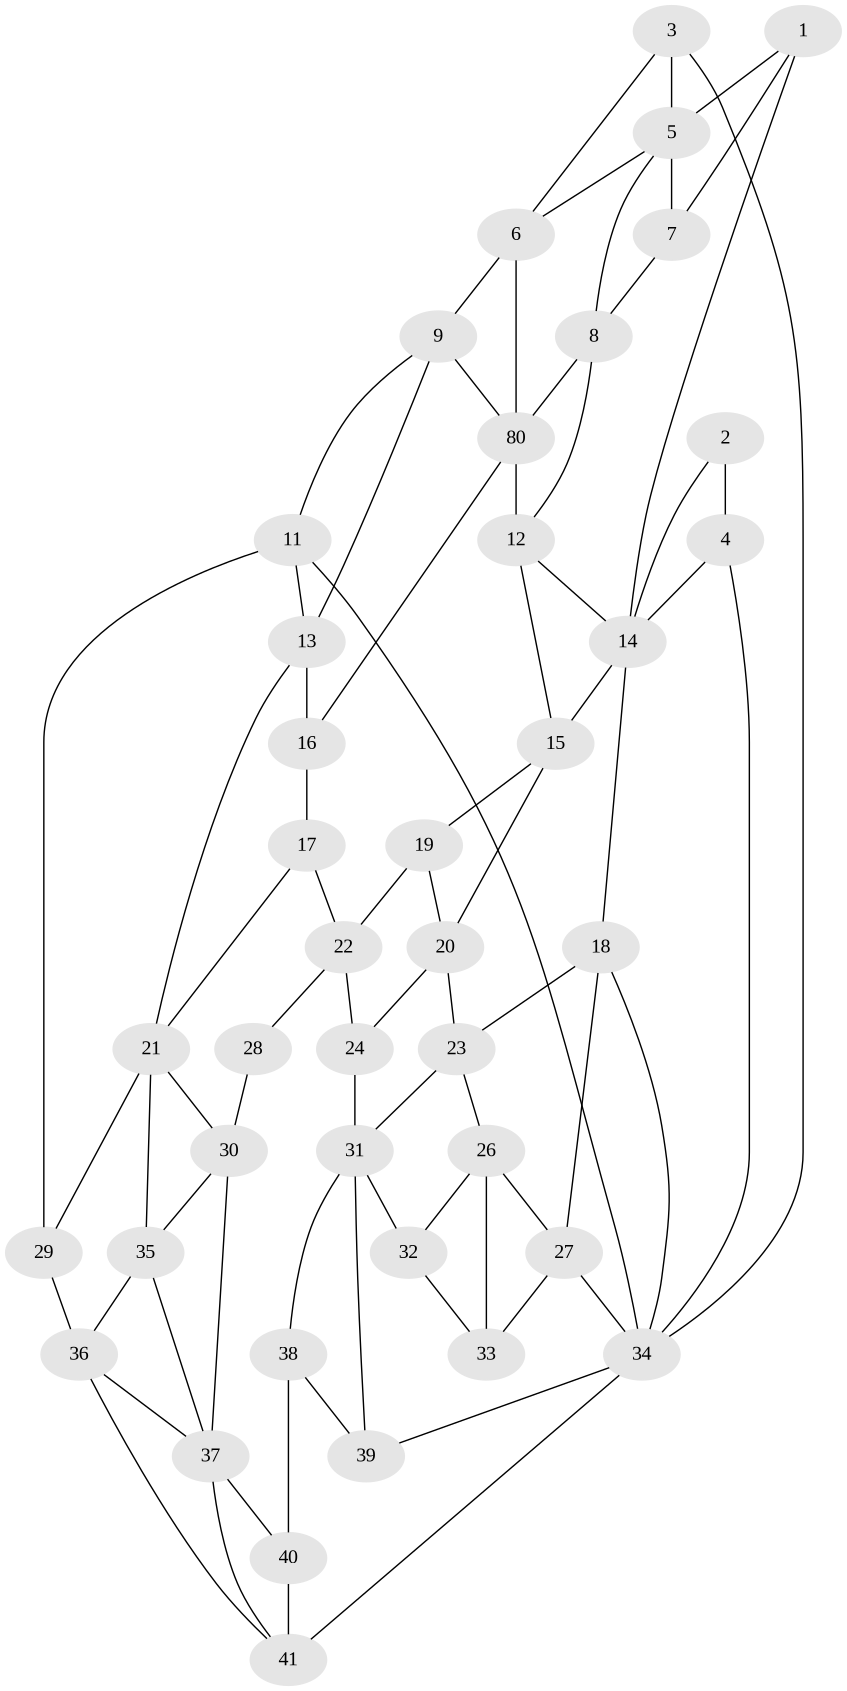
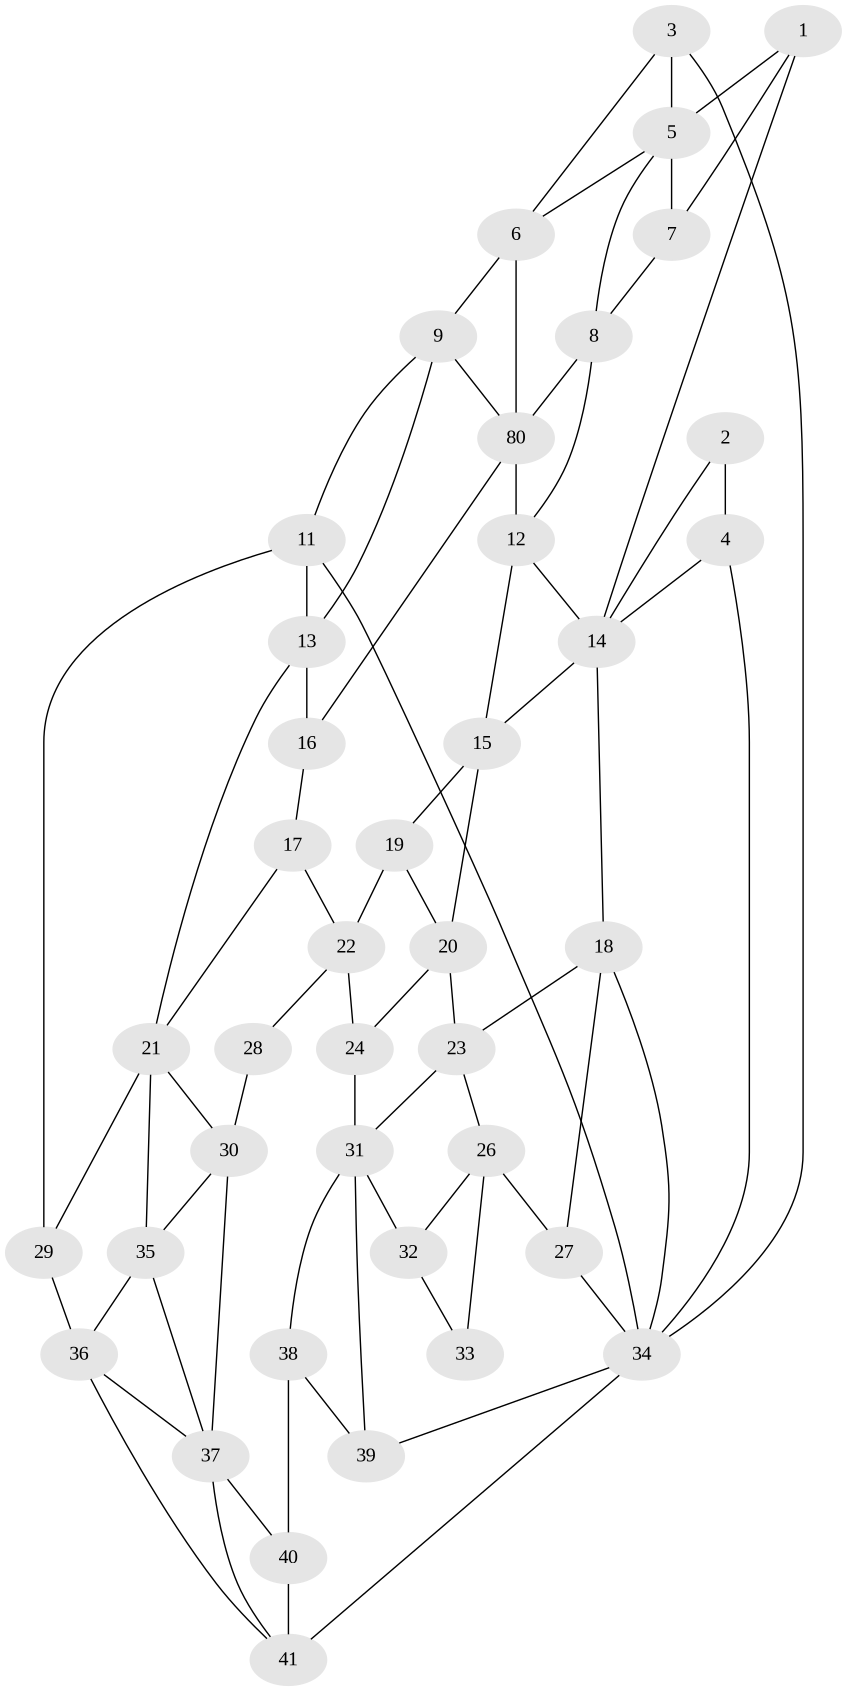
edge "27" -- "33": removed
